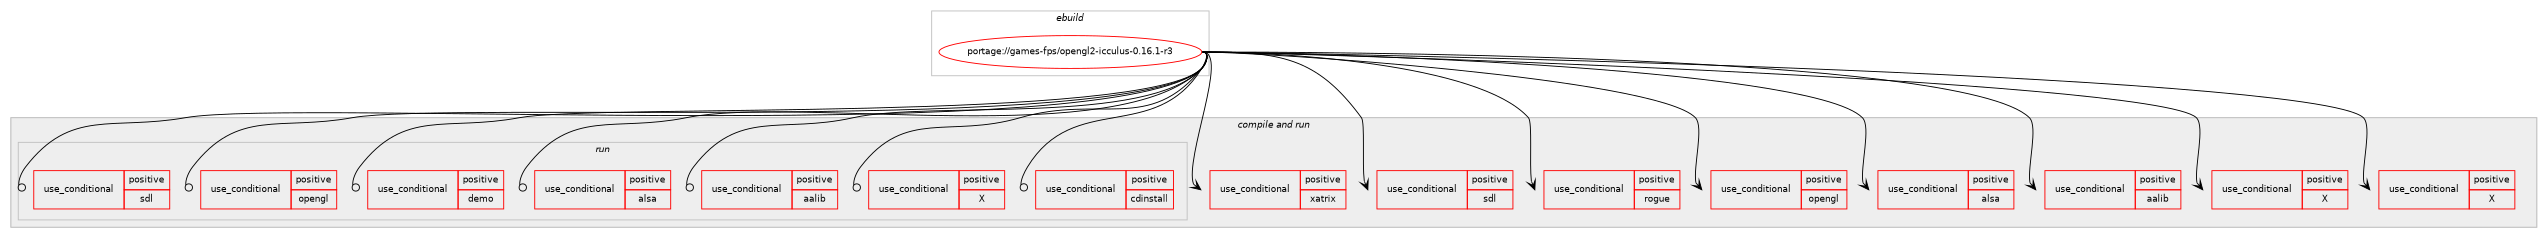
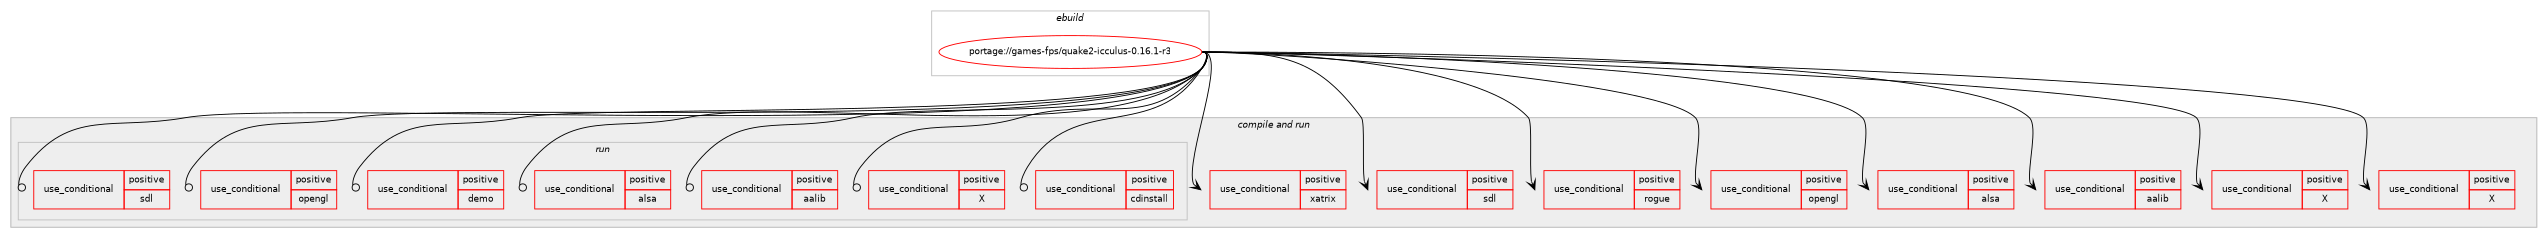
node "portage://games-fps/opengl2-icculus-0.16.1-r3": label "portage://games-fps/opengl2-icculus-0.16.1-r3" -> "portage://games-fps/quake2-icculus-0.16.1-r3"
